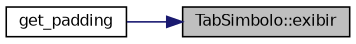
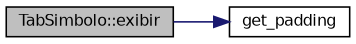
edge "get_padding" -> "TabSimbolo::exibir": reversed
